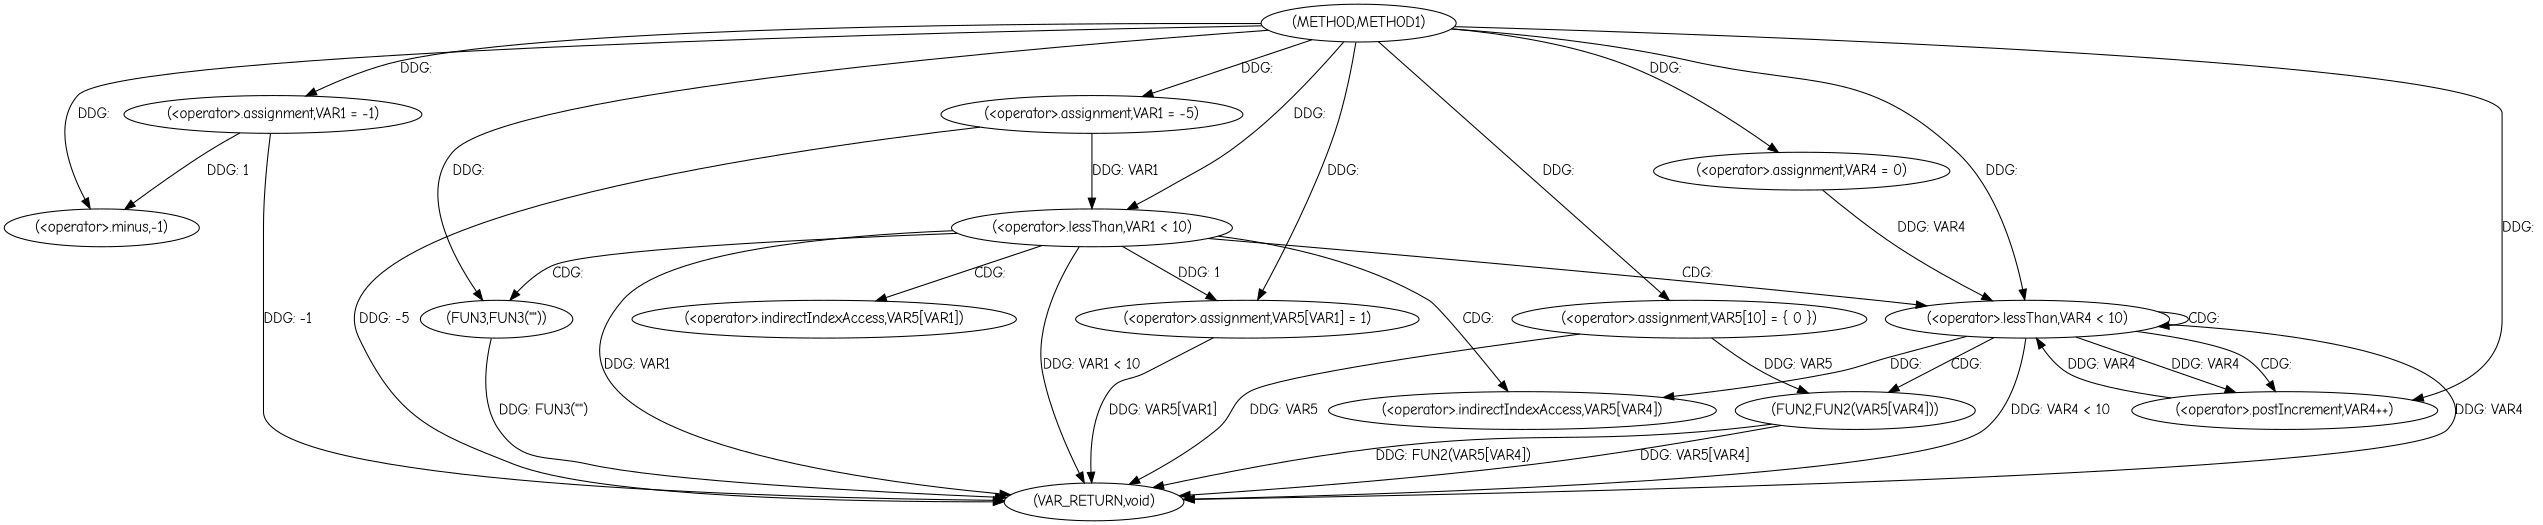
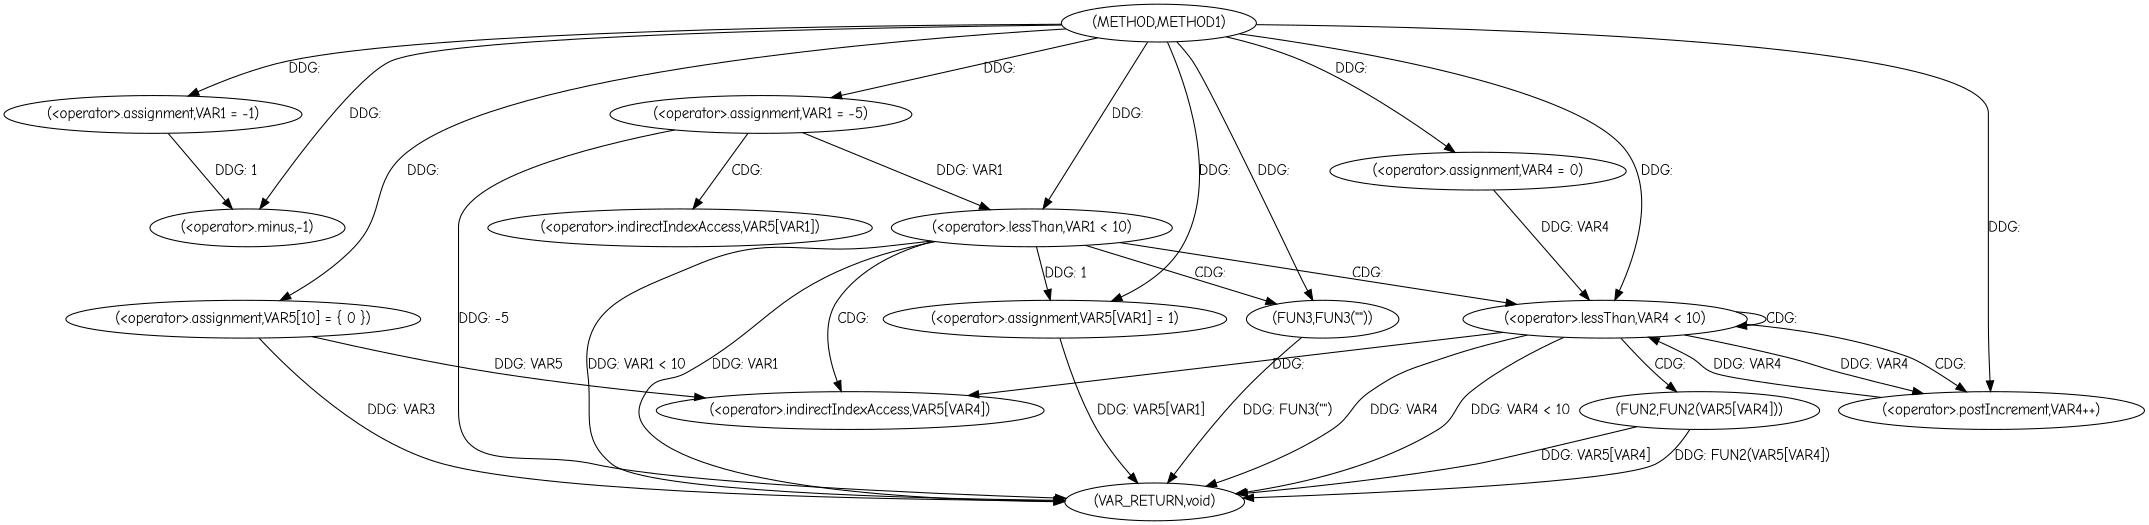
edge "(<operator>.lessThan,VAR1 < 10)" -> "(<operator>.indirectIndexAccess,VAR5[VAR1])": now "(<operator>.assignment,VAR1 = -5)" -> "(<operator>.indirectIndexAccess,VAR5[VAR1])"
edge "(<operator>.assignment,VAR5[10] = { 0 })" -> "(FUN2,FUN2(VAR5[VAR4]))": now "(<operator>.assignment,VAR5[10] = { 0 })" -> "(<operator>.indirectIndexAccess,VAR5[VAR4])"
edge "(<operator>.assignment,VAR5[10] = { 0 })" -> "(VAR_RETURN,void)": label "DDG: VAR5" -> "DDG: VAR3"
edge "(<operator>.assignment,VAR1 = -1)" -> "(VAR_RETURN,void)": removed, label "DDG: -1"
